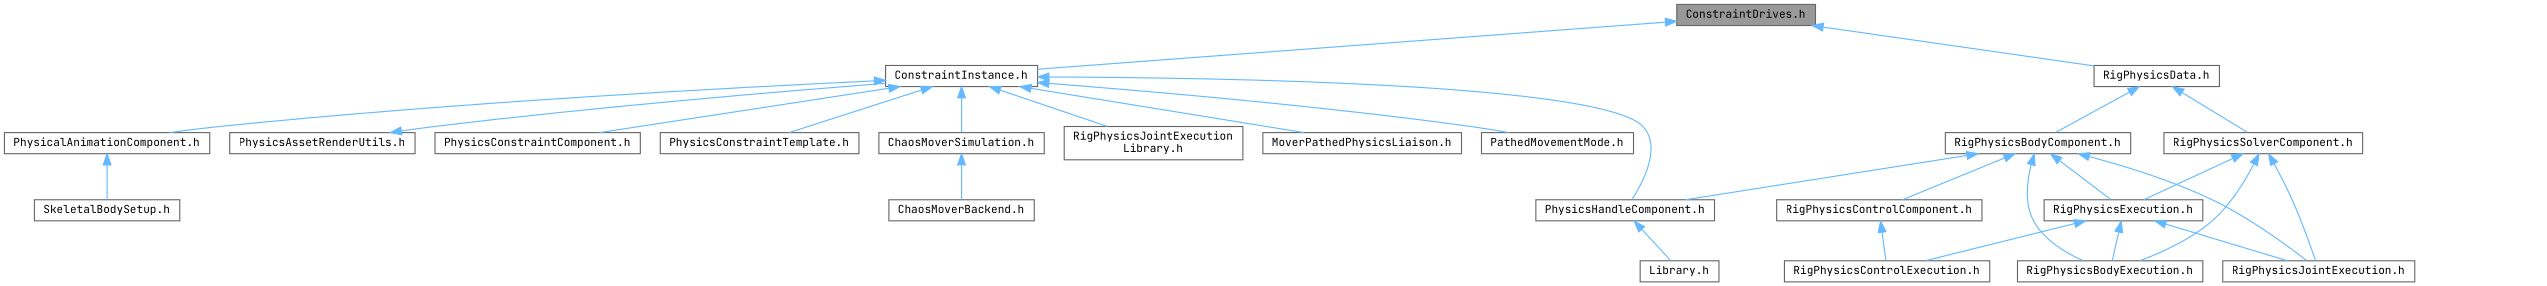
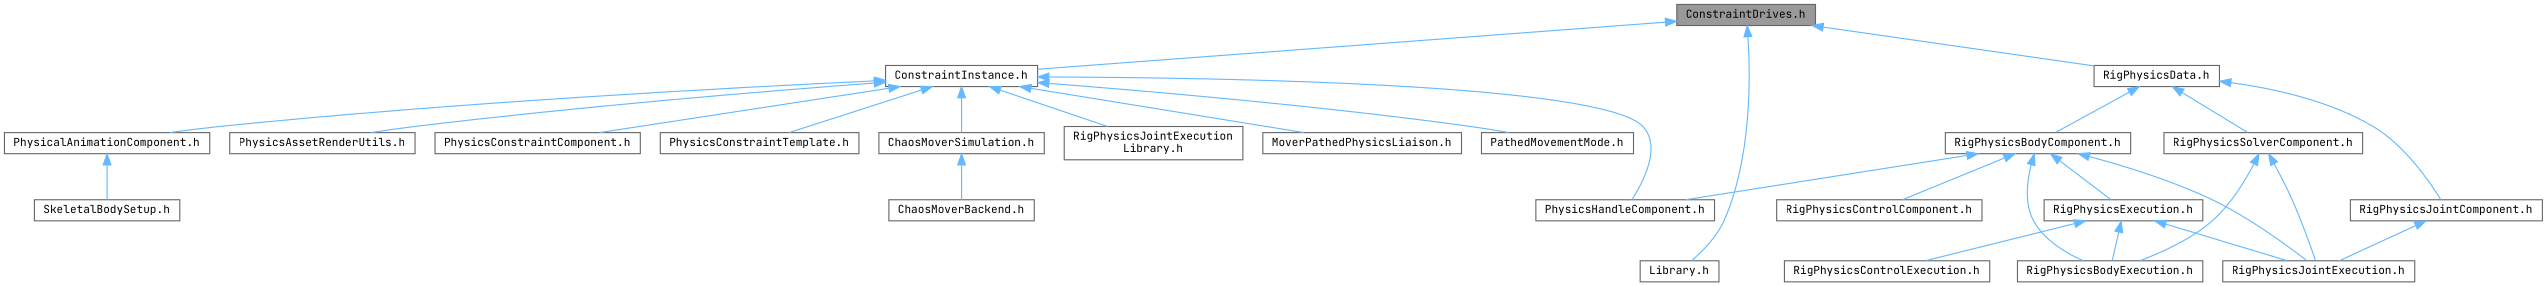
edge "ConstraintInstance.h" -> "PhysicsAssetRenderUtils.h": reversed
edge "RigPhysicsExecution.h" -> "RigPhysicsSolverComponent.h": removed
node "RigPhysicsJointComponent.h": added
edge "Library.h" -> "PhysicsHandleComponent.h": now "Library.h" -> "ConstraintDrives.h"
edge "RigPhysicsControlExecution.h" -> "RigPhysicsControlComponent.h": removed
